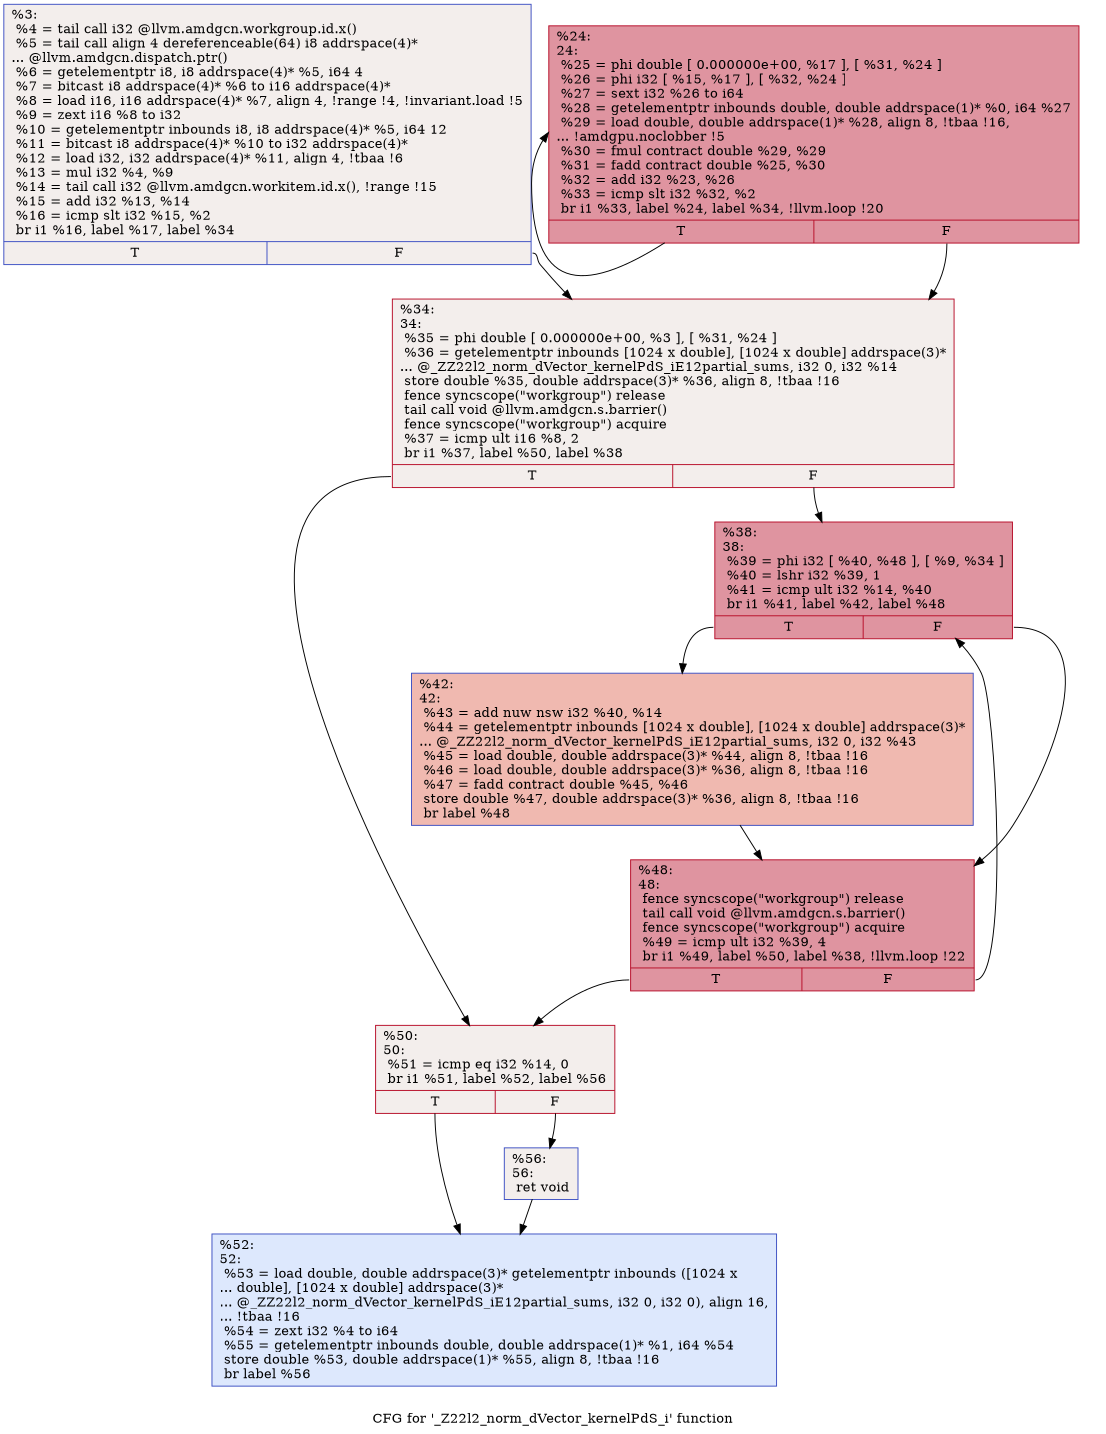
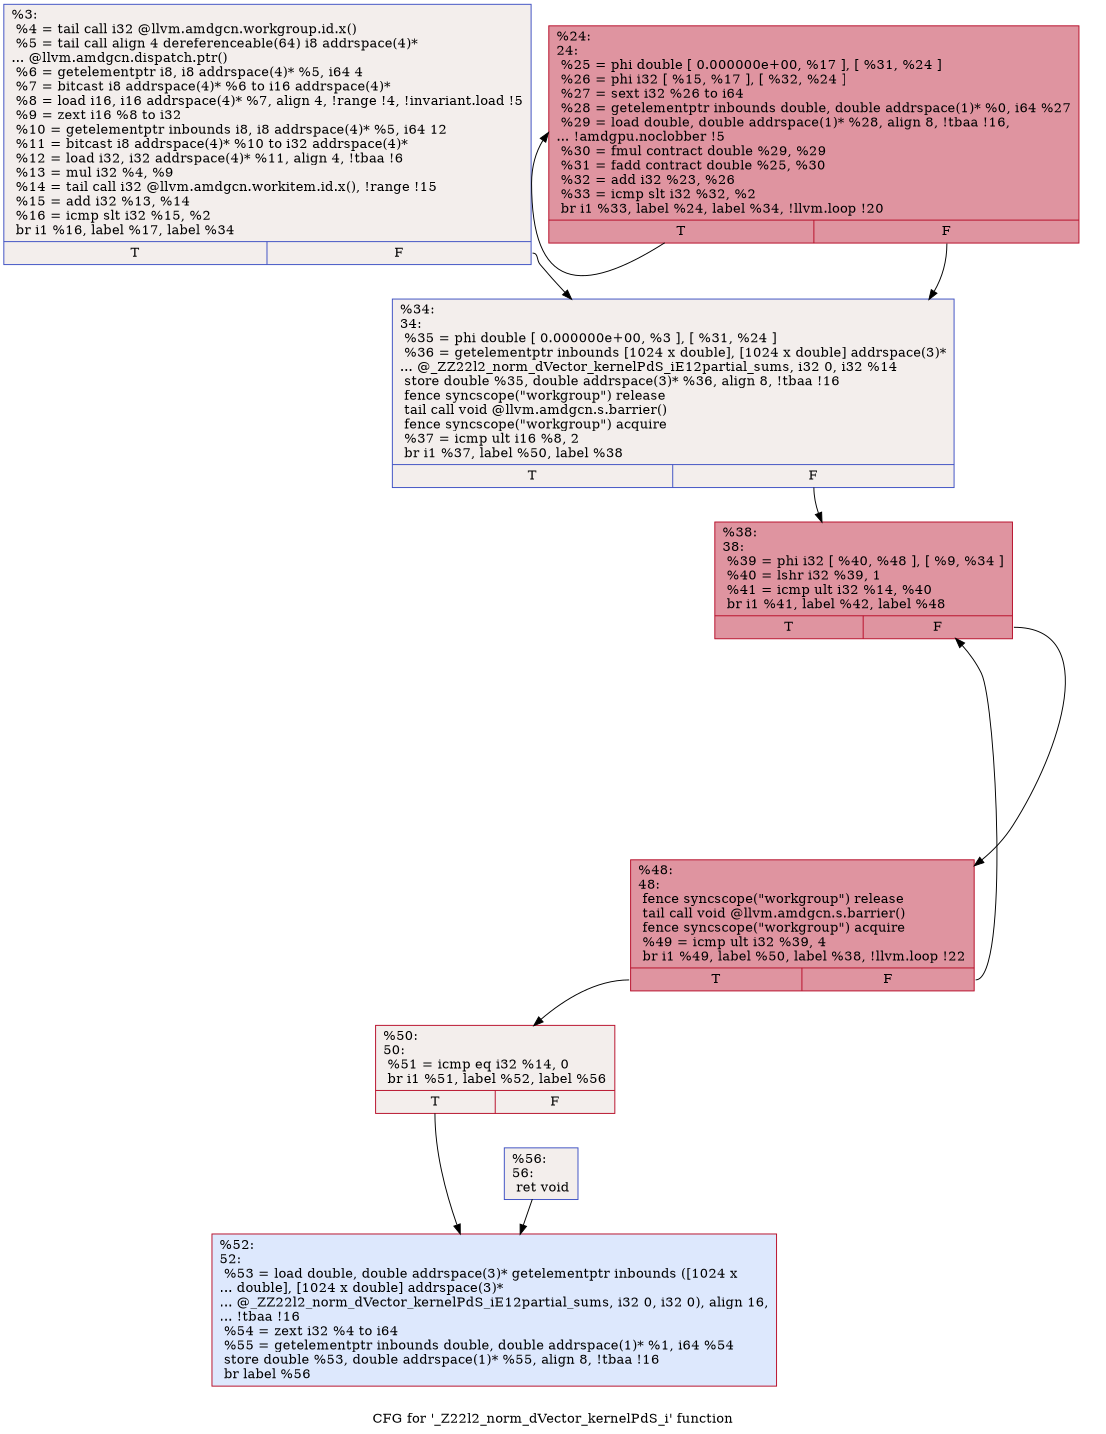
node "%34:": color #b70d28ff -> #3d50c3ff
edge "%34:" -> "%50:": removed
node "%42:": removed
edge "%50:" -> "%56:": removed
node "%52:": color #3d50c3ff -> #b70d28ff
